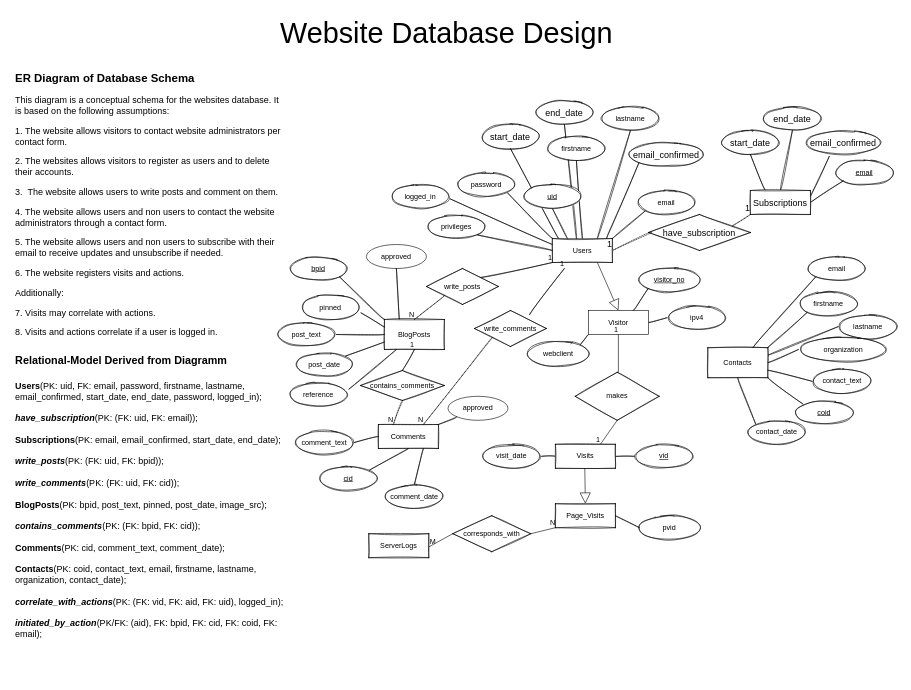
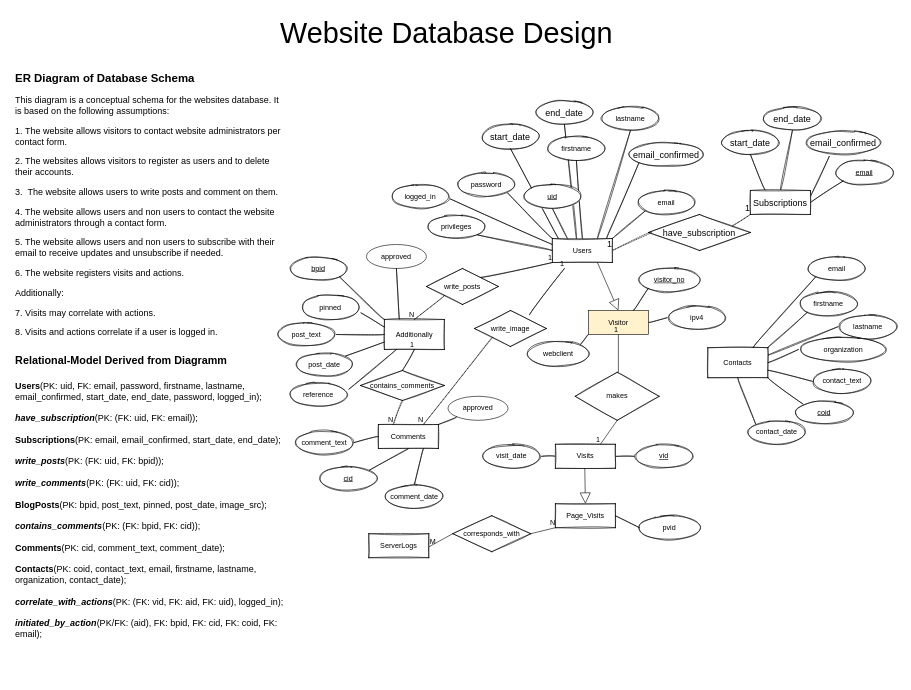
node "Visitor": fillcolor #ffffff -> #fff2cc
node "write_comments": label "write_comments" -> "write_image"
node "BlogPosts": label "BlogPosts" -> "Additionally"
